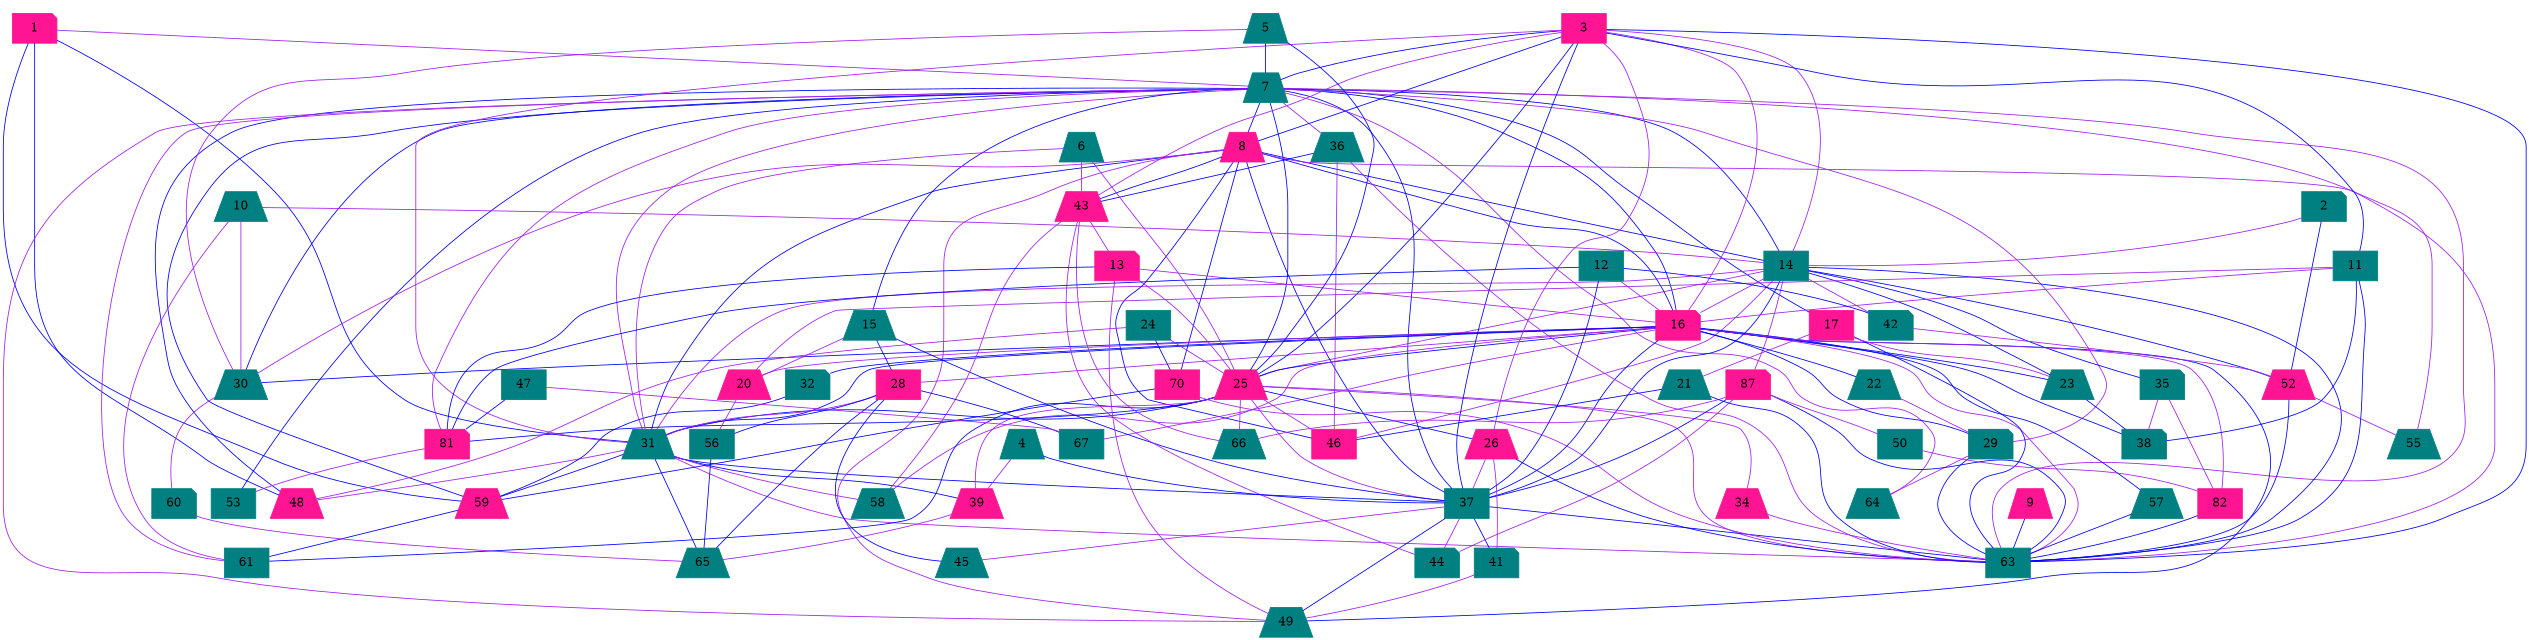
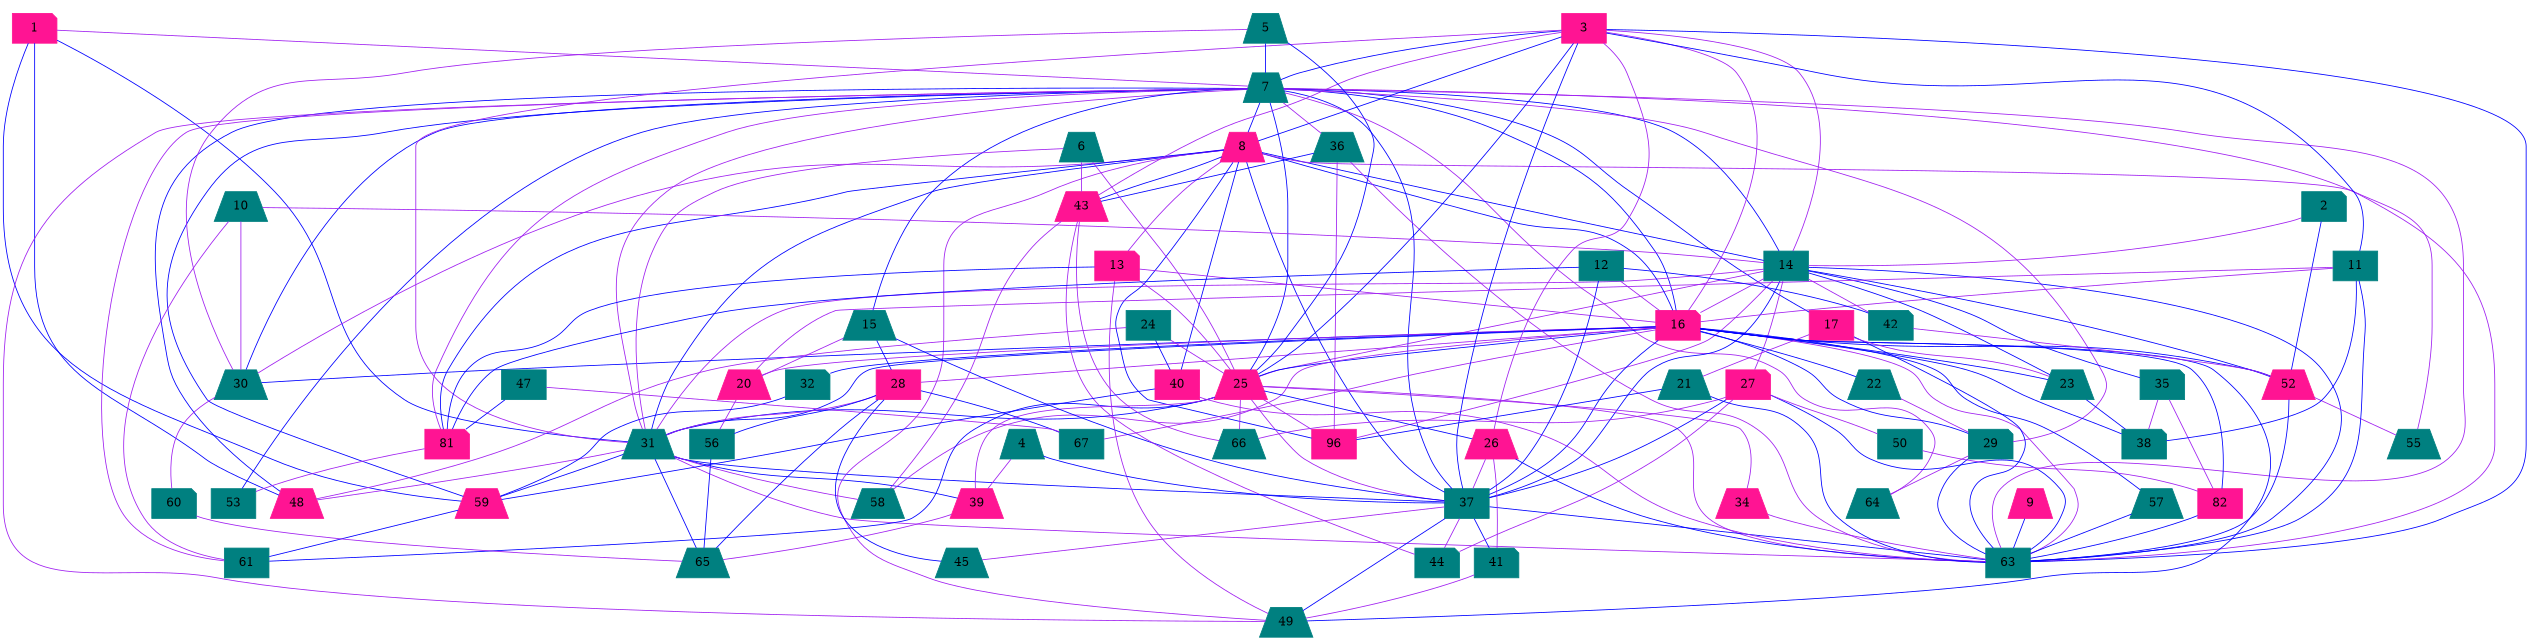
edge "43" -- "13": now "8" -- "13"
edge "16" -- "52": added
edge "16" -- "82": color purple -> blue
node "70": label "70" -> "40"
node "87": label "87" -> "27"
edge "25" -- "81": now "8" -- "81"
node "46": label "46" -> "96"
